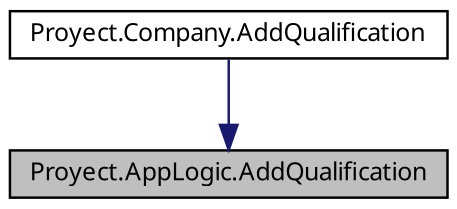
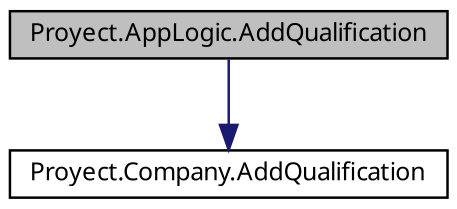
edge "Proyect.Company.AddQualification" -> "Proyect.AppLogic.AddQualification": reversed
